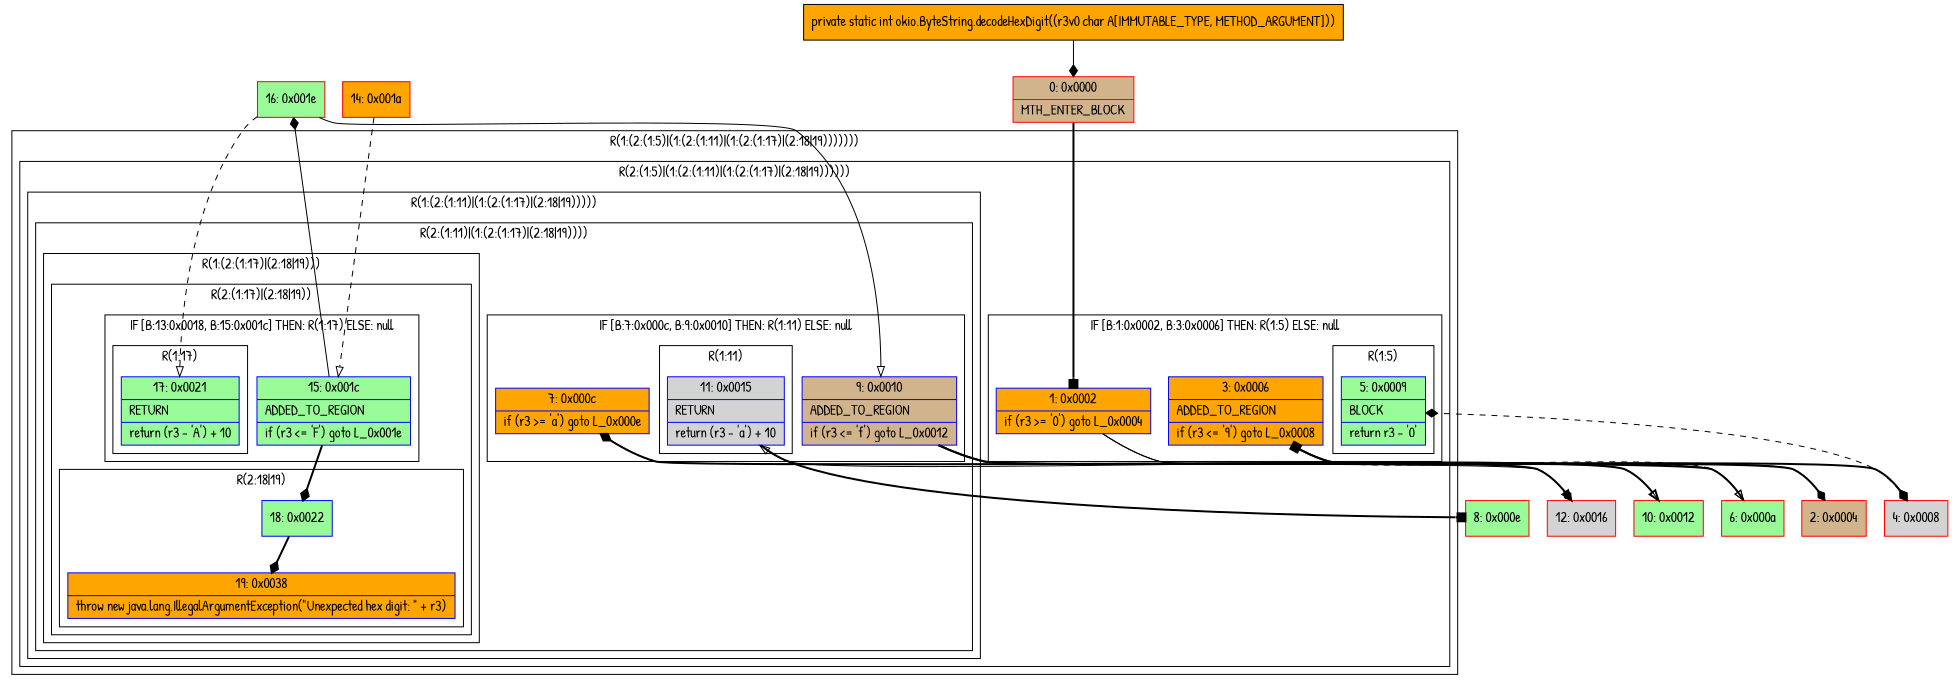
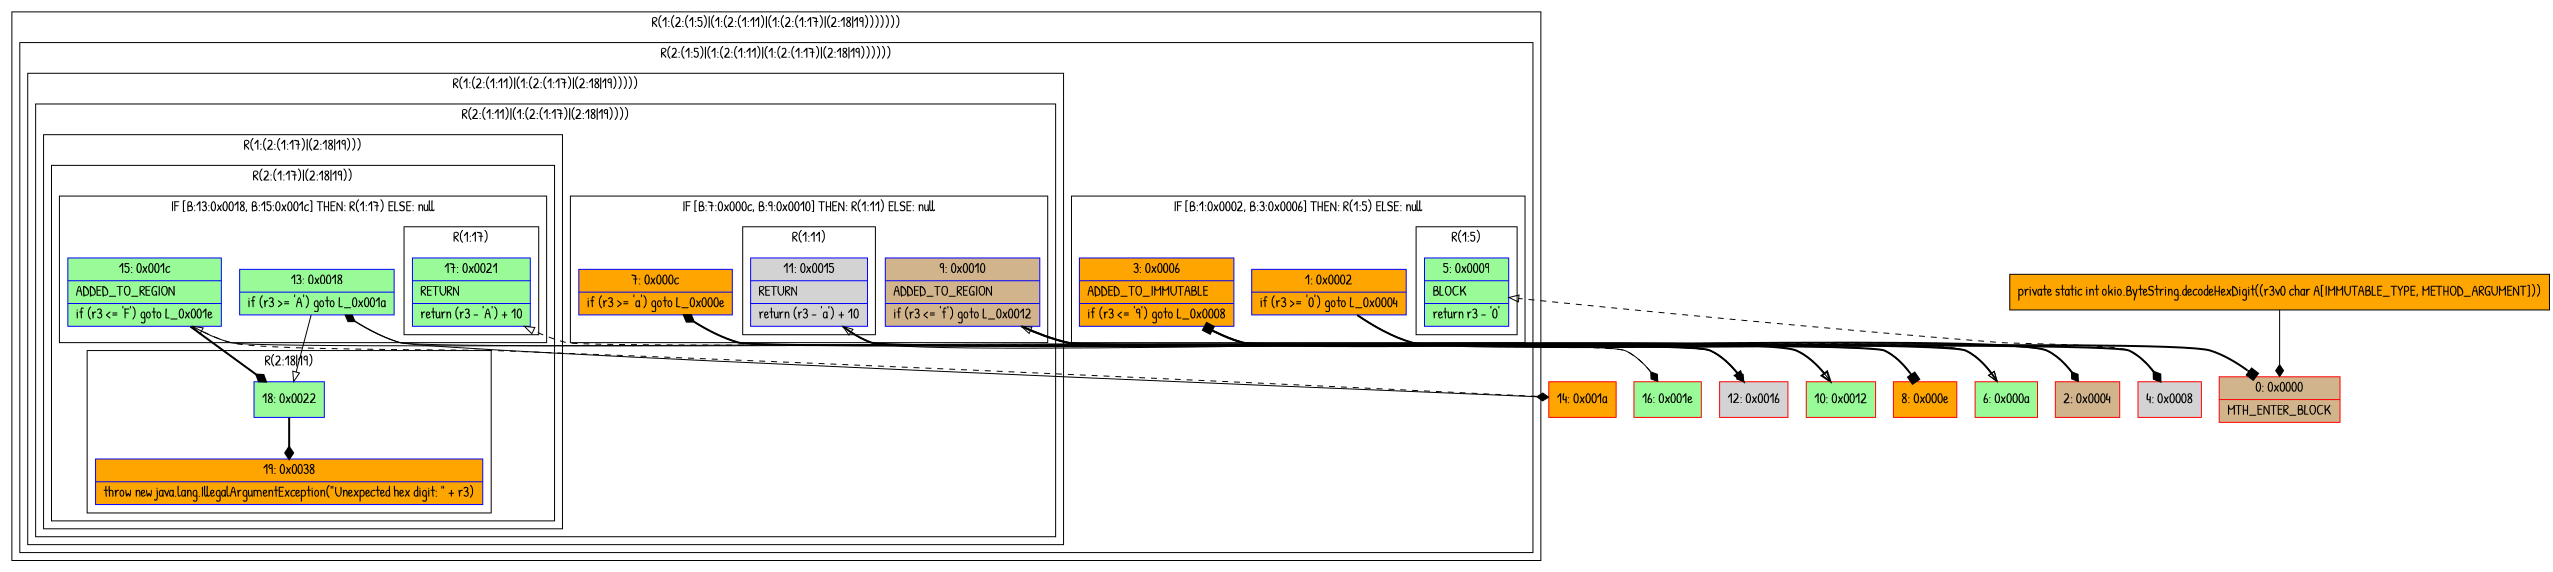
edge "16: 0x001e" -> "9: 0x0010": now "8: 0x000e" -> "9: 0x0010"
edge "0: 0x0000" -> "1: 0x0002": reversed
node "13: 0x0018": added
node "3: 0x0006": text "ADDED_TO_REGION" -> "ADDED_TO_IMMUTABLE"
edge "4: 0x0008" -> "5: 0x0009": arrowhead diamond -> onormal
node "8: 0x000e": fillcolor palegreen -> orange
